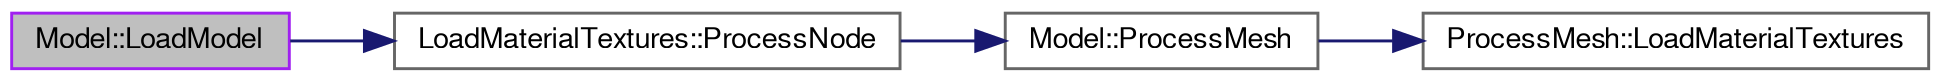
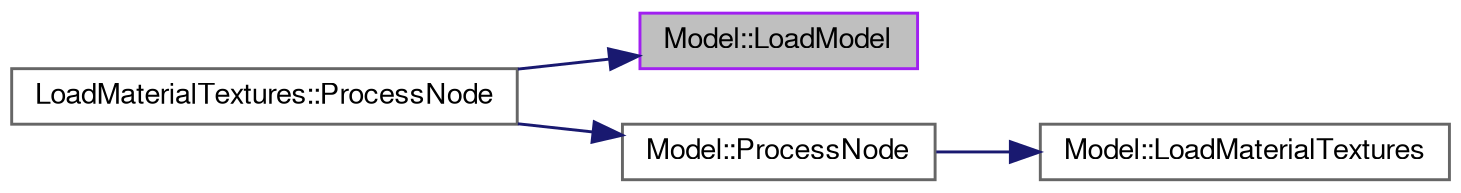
edge "Model::LoadModel" -> "LoadMaterialTextures::ProcessNode": reversed
node "Model::ProcessMesh": label "Model::ProcessMesh" -> "Model::ProcessNode"
node "ProcessMesh::LoadMaterialTextures": label "ProcessMesh::LoadMaterialTextures" -> "Model::LoadMaterialTextures"
